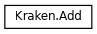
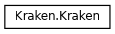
node "Kraken.Add": label "Kraken.Add" -> "Kraken.Kraken"
